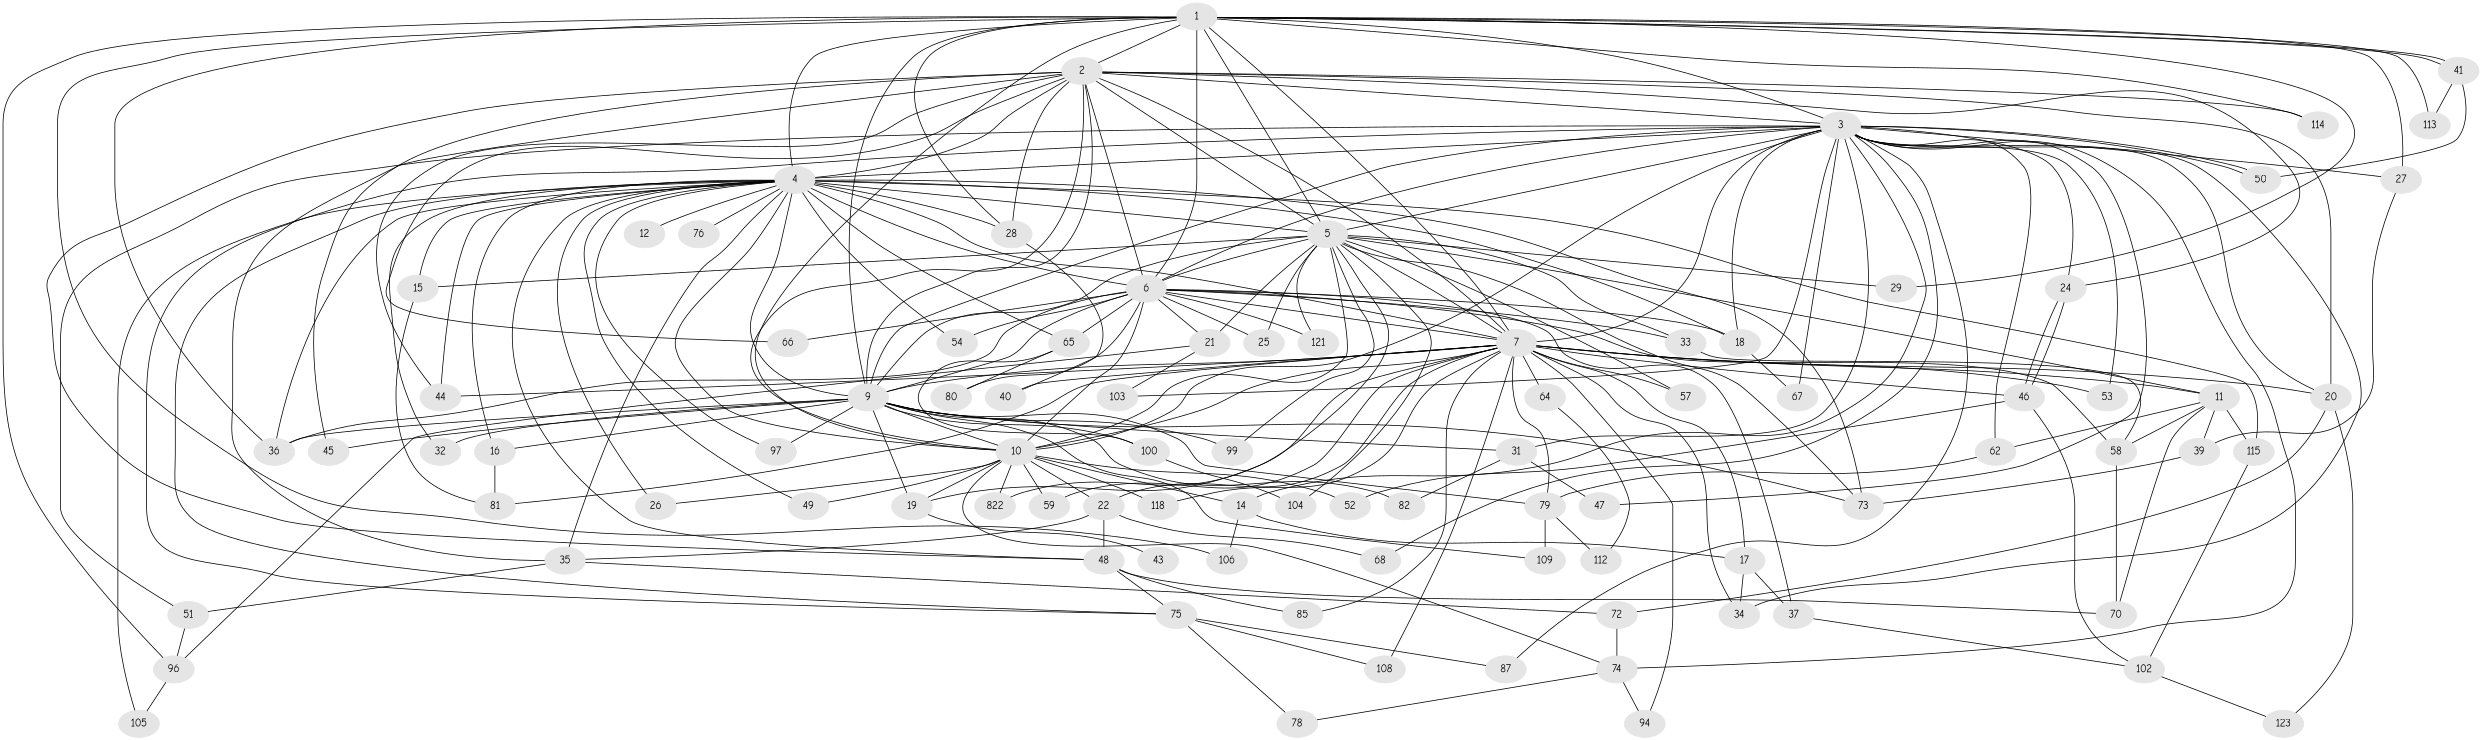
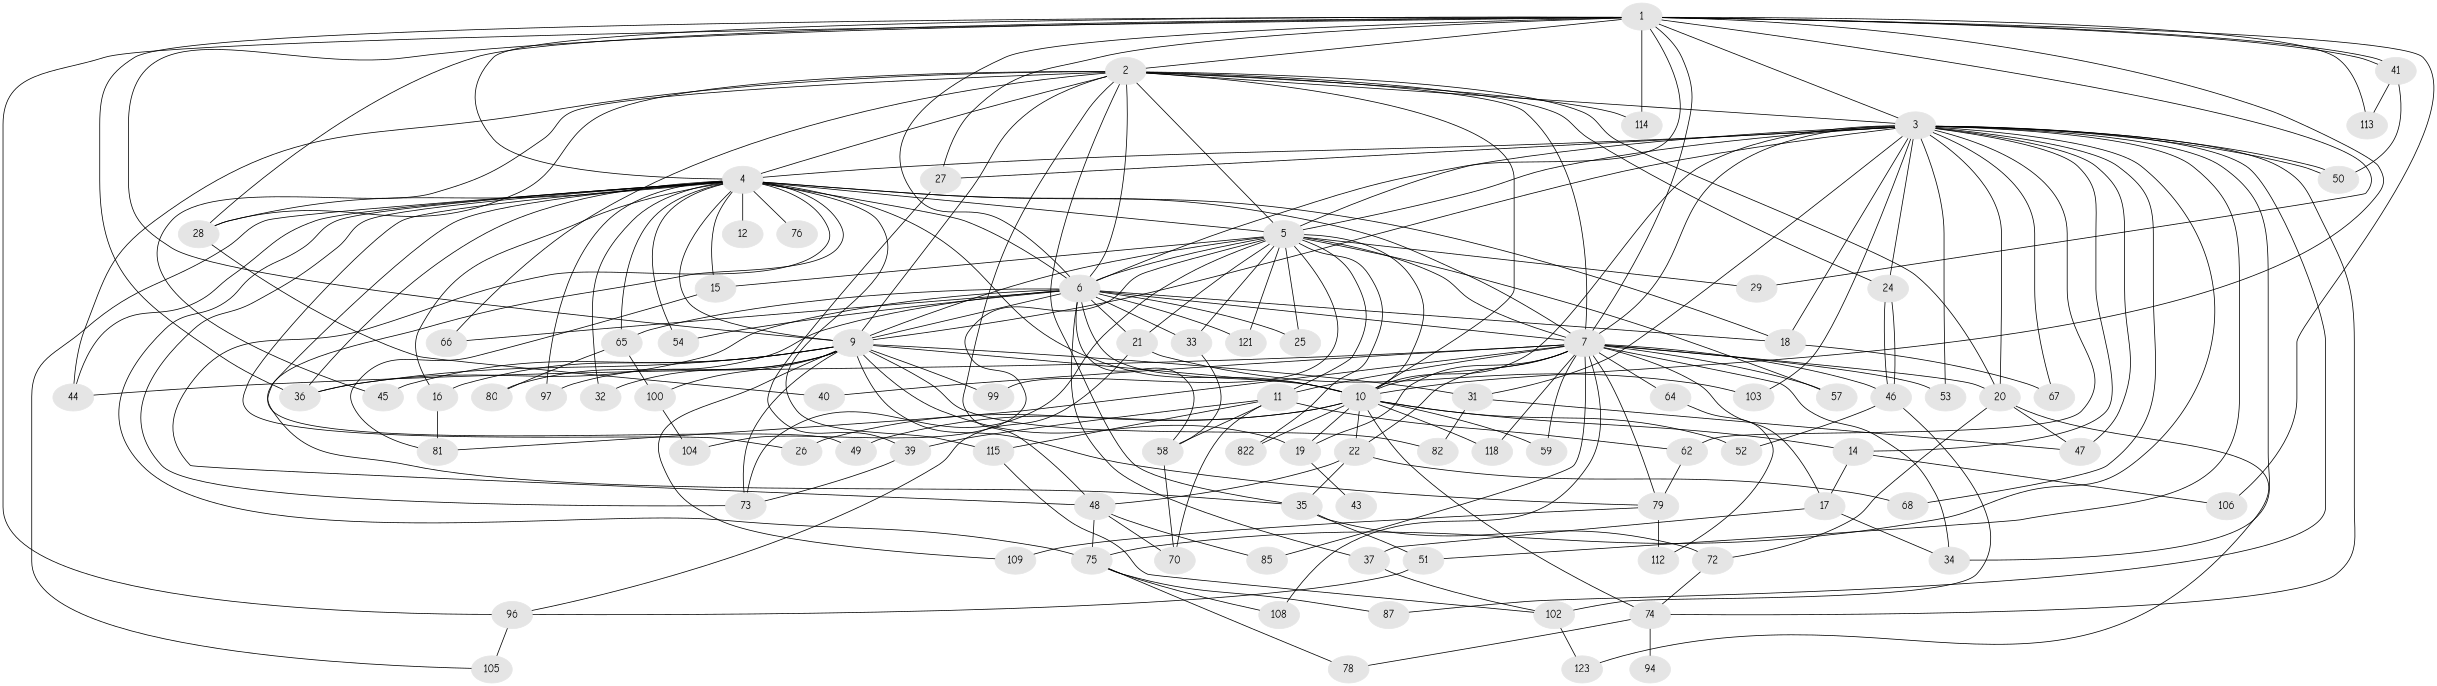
edge "7" -- "9": removed
edge "20" -- "47": added
edge "7" -- "94": removed
